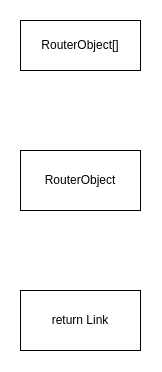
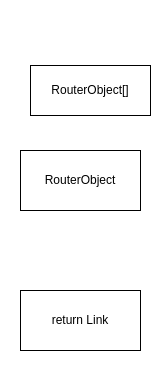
node "RouterObject[]": moved (81, 46) -> (91, 91)
